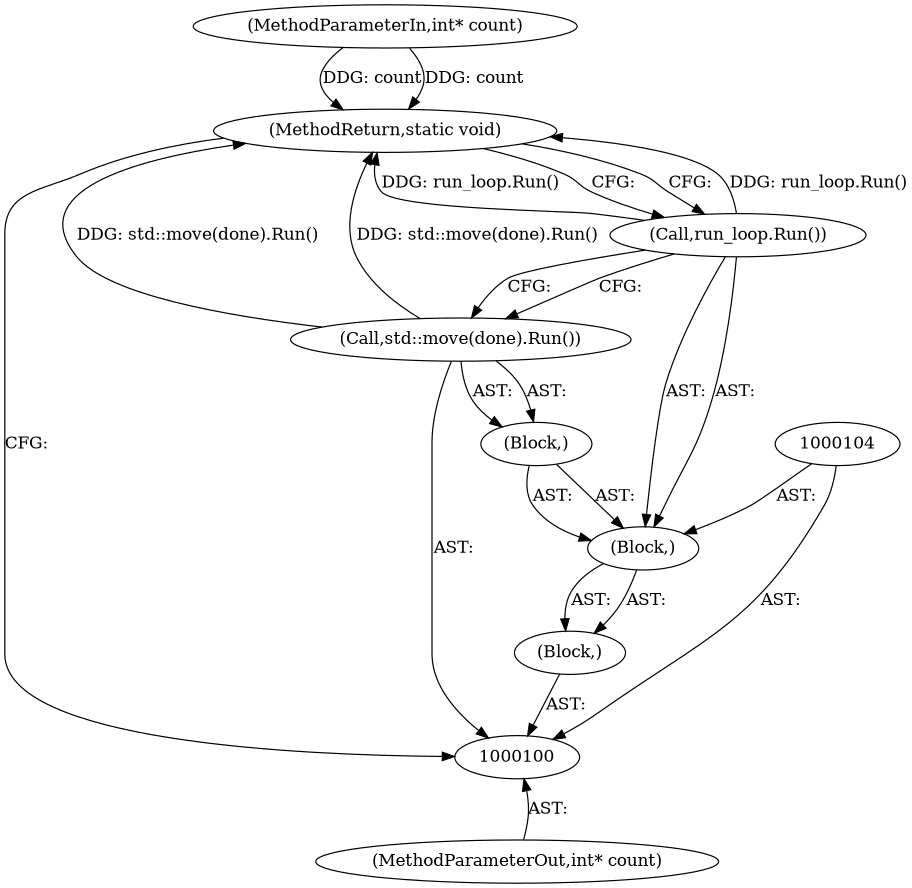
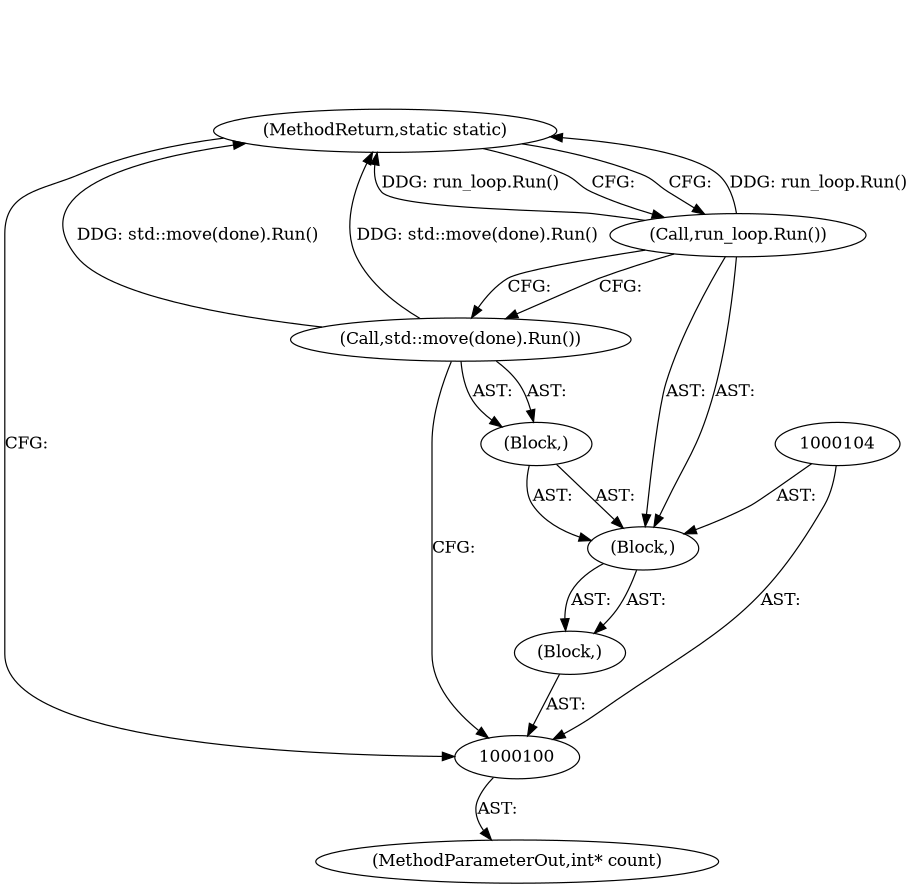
node "(MethodParameterIn,int* count)": removed
node "(MethodReturn,static void)": label "(MethodReturn,static void)" -> "(MethodReturn,static static)"
edge "(Call,std::move(done).Run())" -> "1000100": label "AST: " -> "CFG: "
edge "(MethodParameterOut,int* count)" -> "1000100": reversed
